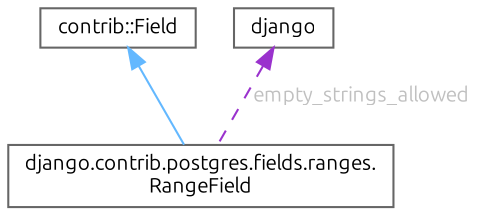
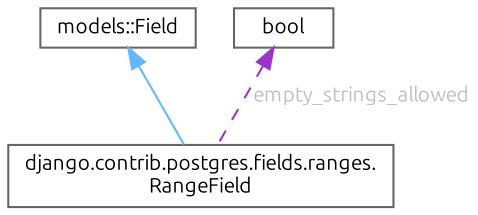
node "contrib::Field": label "contrib::Field" -> "models::Field"
node "django": label "django" -> "bool"
